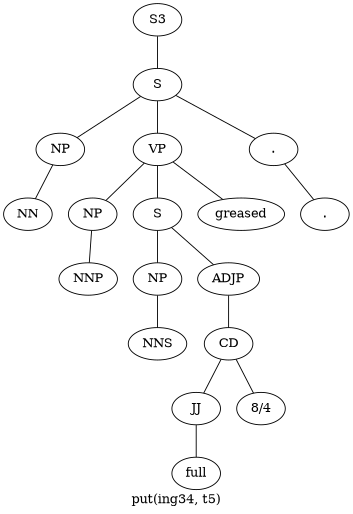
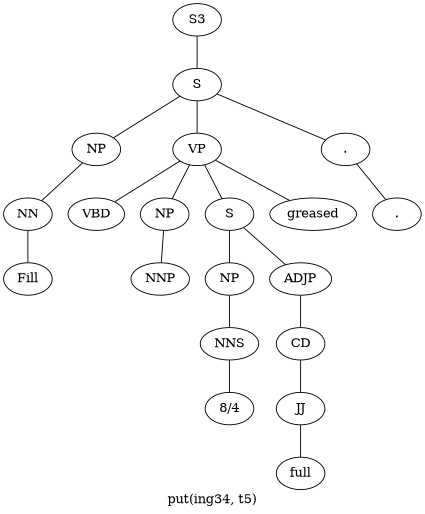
node "VBD": added
node "Fill": added
edge "CD" -- "8/4": now "NNS" -- "8/4"
